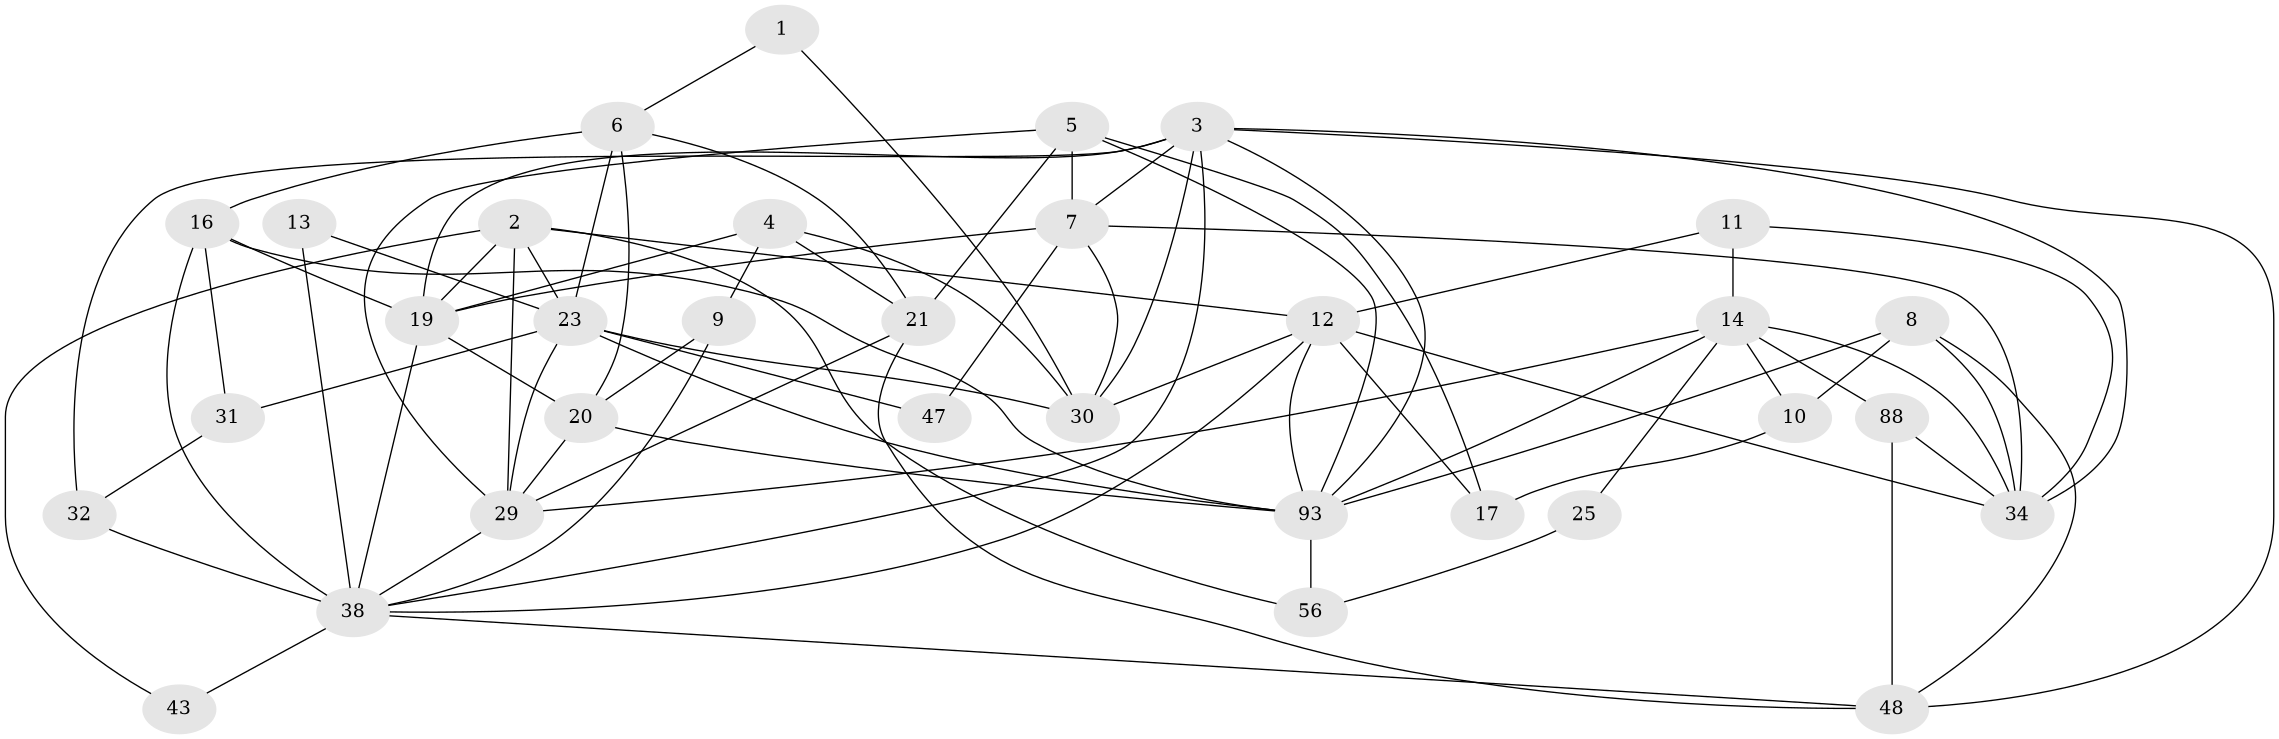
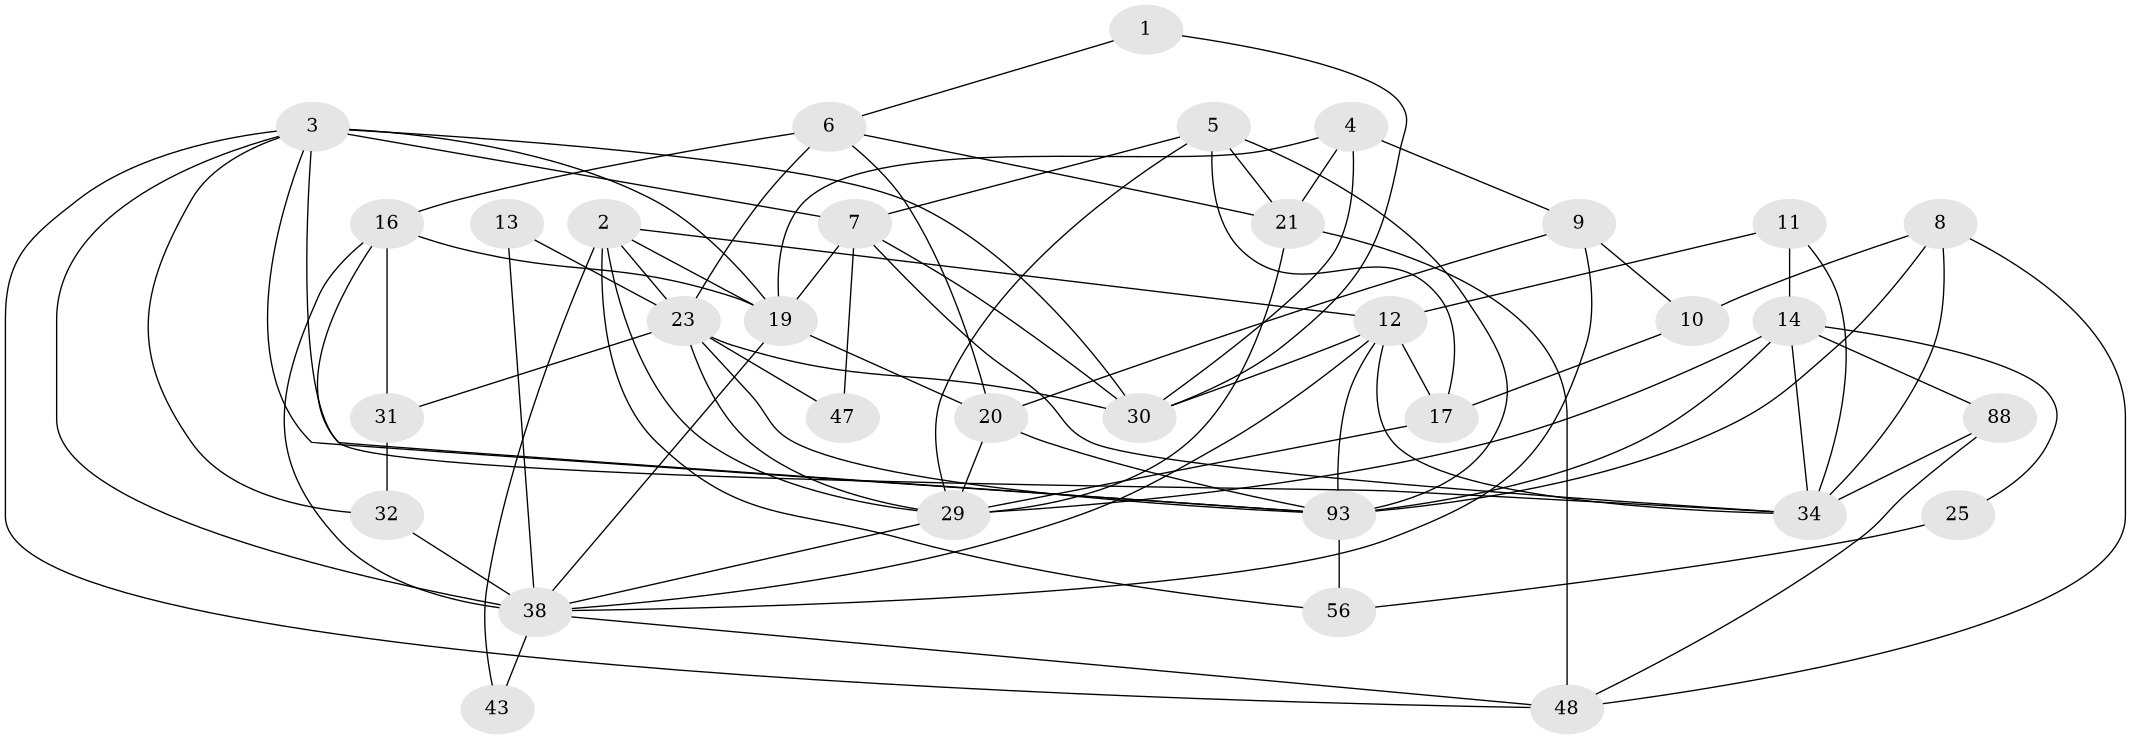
edge "14" -- "10": now "9" -- "10"
edge "17" -- "29": added
